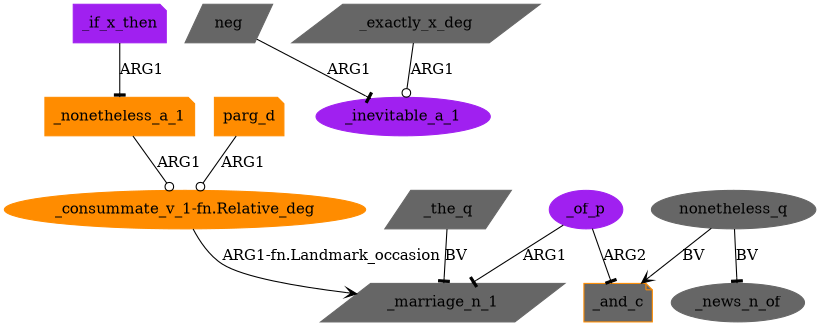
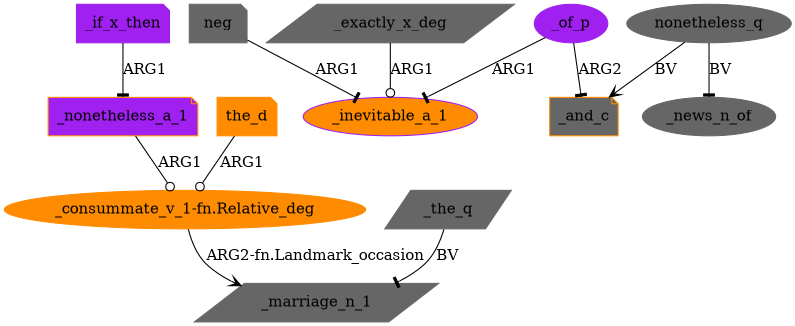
node "neg": shape parallelogram -> note
node "_nonetheless_a_1": fillcolor darkorange -> purple
node "parg_d": label "parg_d" -> "the_d"
node "_inevitable_a_1": fillcolor purple -> darkorange
edge "_of_p" -> "_marriage_n_1": now "_of_p" -> "_inevitable_a_1"
edge "_consummate_v_1-fn.Relative_deg" -> "_marriage_n_1": label "ARG1-fn.Landmark_occasion" -> "ARG2-fn.Landmark_occasion"
